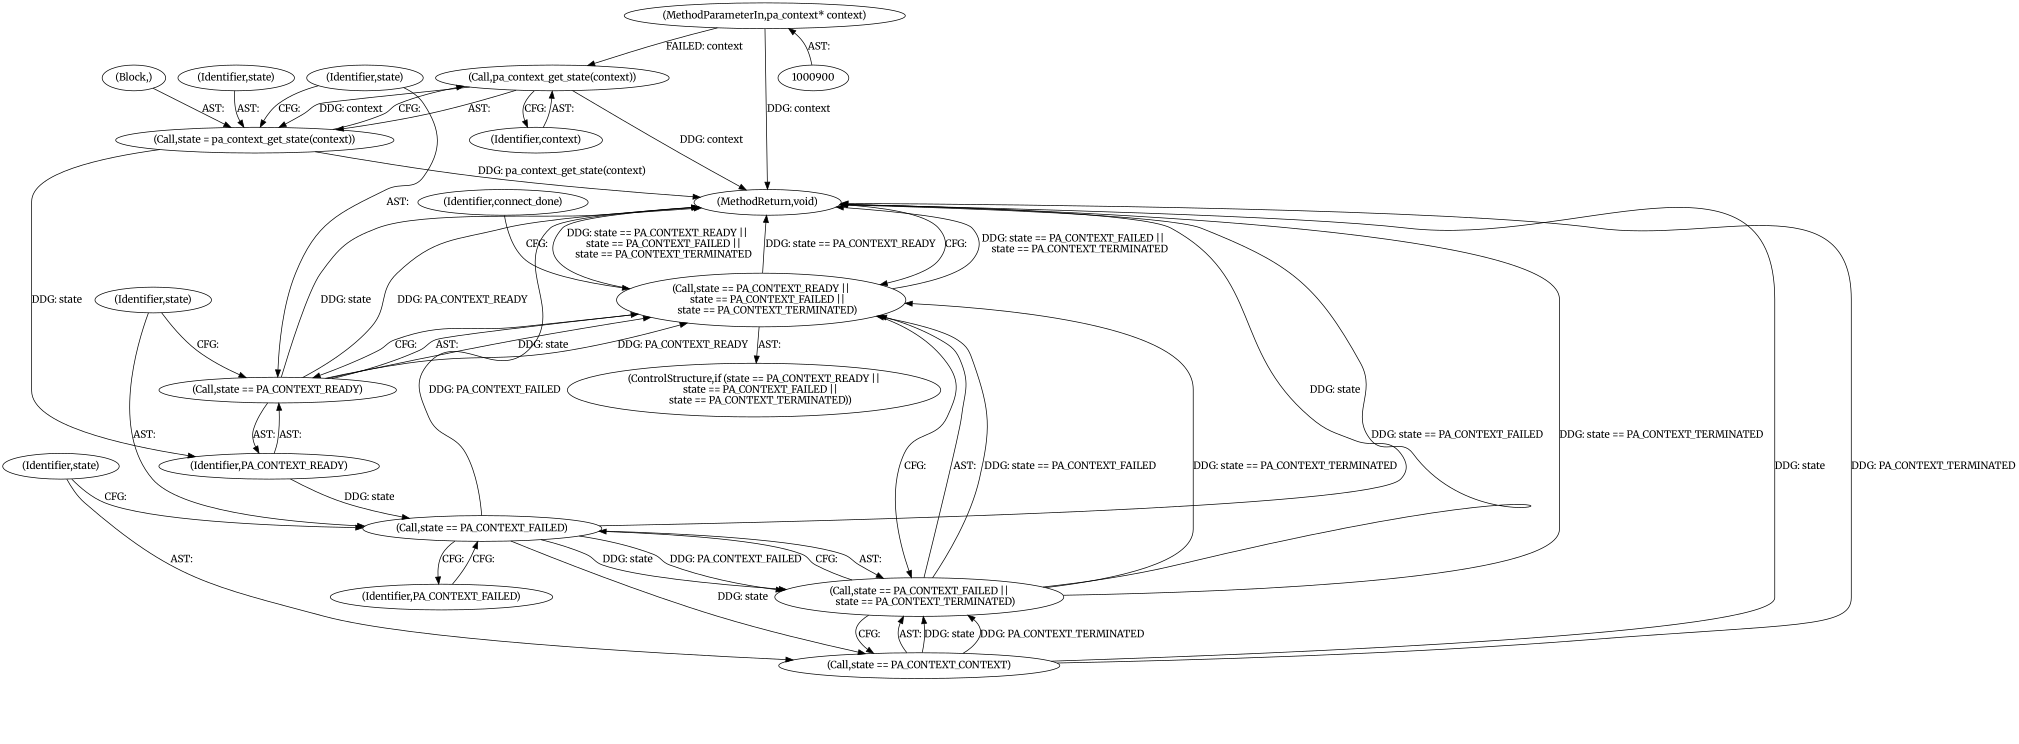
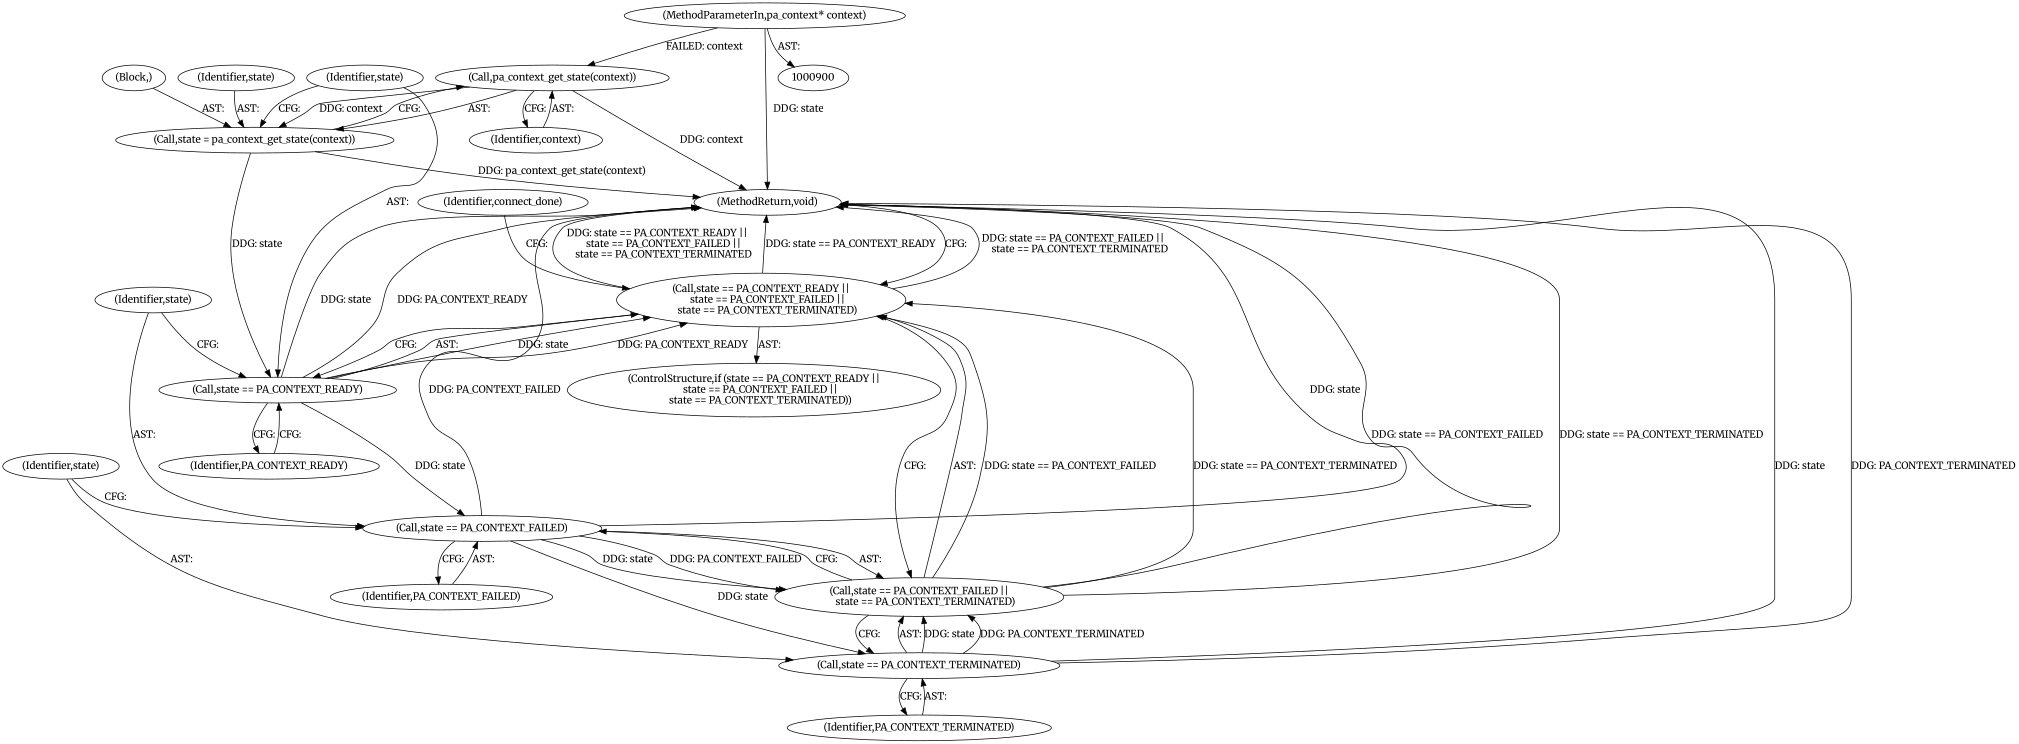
edge "1000900" -> "(MethodParameterIn,pa_context* context)": reversed
edge "(MethodParameterIn,pa_context* context)" -> "(MethodReturn,void)": label "DDG: context" -> "DDG: state"
edge "(Call,state = pa_context_get_state(context))" -> "(Identifier,PA_CONTEXT_READY)": now "(Call,state = pa_context_get_state(context))" -> "(Call,state == PA_CONTEXT_READY)"
edge "(Call,state == PA_CONTEXT_READY)" -> "(Identifier,PA_CONTEXT_READY)": label "AST: " -> "CFG: "
edge "(Identifier,PA_CONTEXT_READY)" -> "(Call,state == PA_CONTEXT_READY)": label "AST: " -> "CFG: "
edge "(Identifier,PA_CONTEXT_READY)" -> "(Call,state == PA_CONTEXT_FAILED)": now "(Call,state == PA_CONTEXT_READY)" -> "(Call,state == PA_CONTEXT_FAILED)"
edge "(Identifier,PA_CONTEXT_FAILED)" -> "(Call,state == PA_CONTEXT_FAILED)": label "CFG: " -> "AST: "
node "(Call,state == PA_CONTEXT_CONTEXT)": label "(Call,state == PA_CONTEXT_CONTEXT)" -> "(Call,state == PA_CONTEXT_TERMINATED)"
node "(Identifier,PA_CONTEXT_TERMINATED)": added
